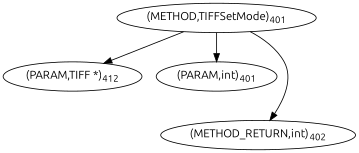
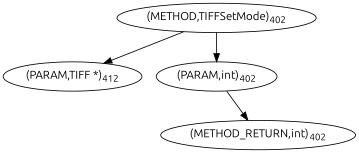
node "(METHOD,TIFFSetMode)": text "401" -> "402"
edge "(METHOD,TIFFSetMode)" -> "(METHOD_RETURN,int)": now "(PARAM,int)" -> "(METHOD_RETURN,int)"
node "(PARAM,int)": text "401" -> "402"
